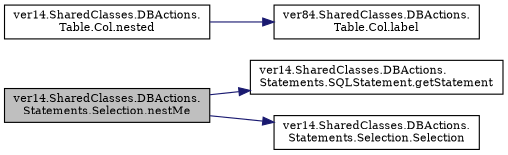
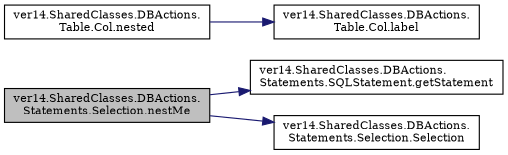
node "ver84.SharedClasses.DBActions. Table.Col.label": label "ver84.SharedClasses.DBActions. Table.Col.label" -> "ver14.SharedClasses.DBActions. Table.Col.label"
